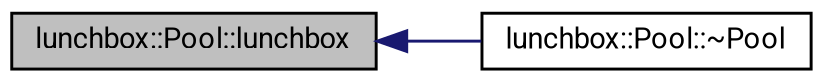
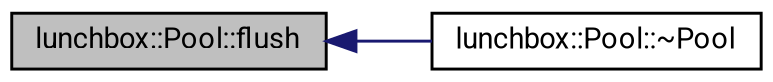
node "lunchbox::Pool::lunchbox": label "lunchbox::Pool::lunchbox" -> "lunchbox::Pool::flush"
